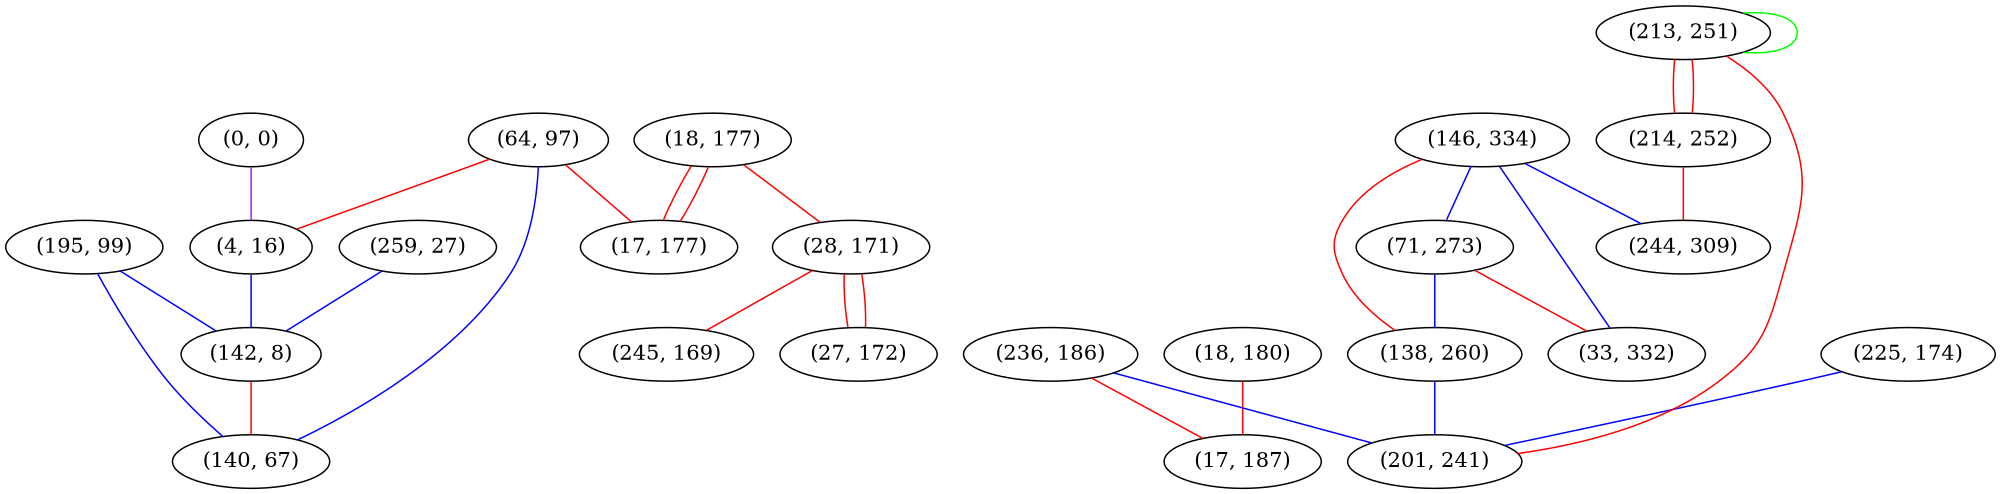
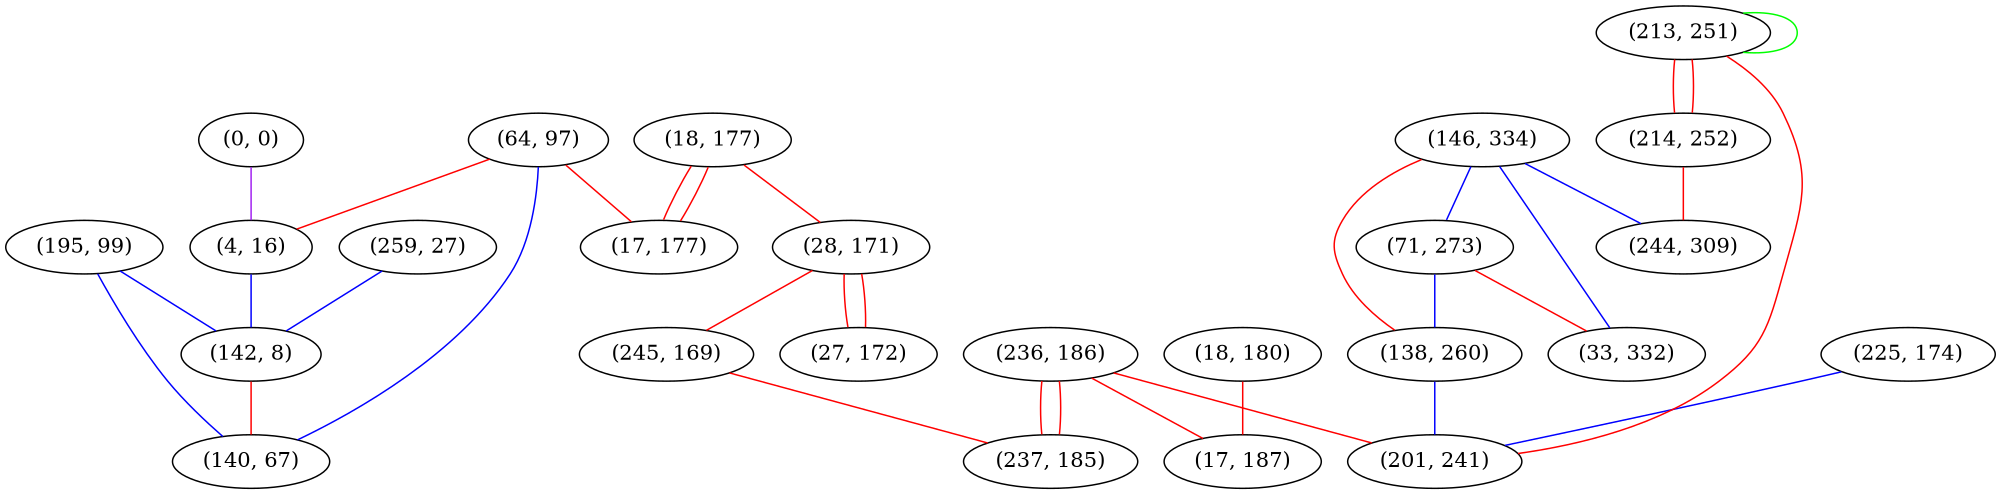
edge "(236, 186)" -- "(201, 241)": color blue -> red
node "(237, 185)": added
